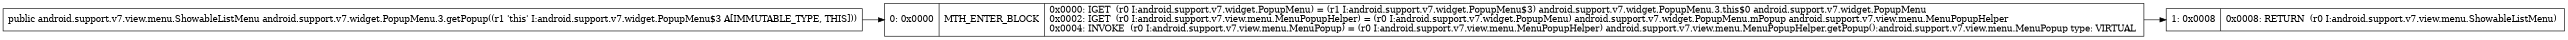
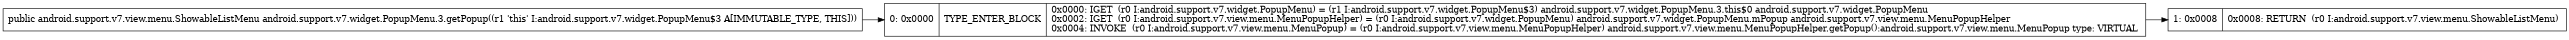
node "0: 0x0000": text "MTH_ENTER_BLOCK" -> "TYPE_ENTER_BLOCK"
